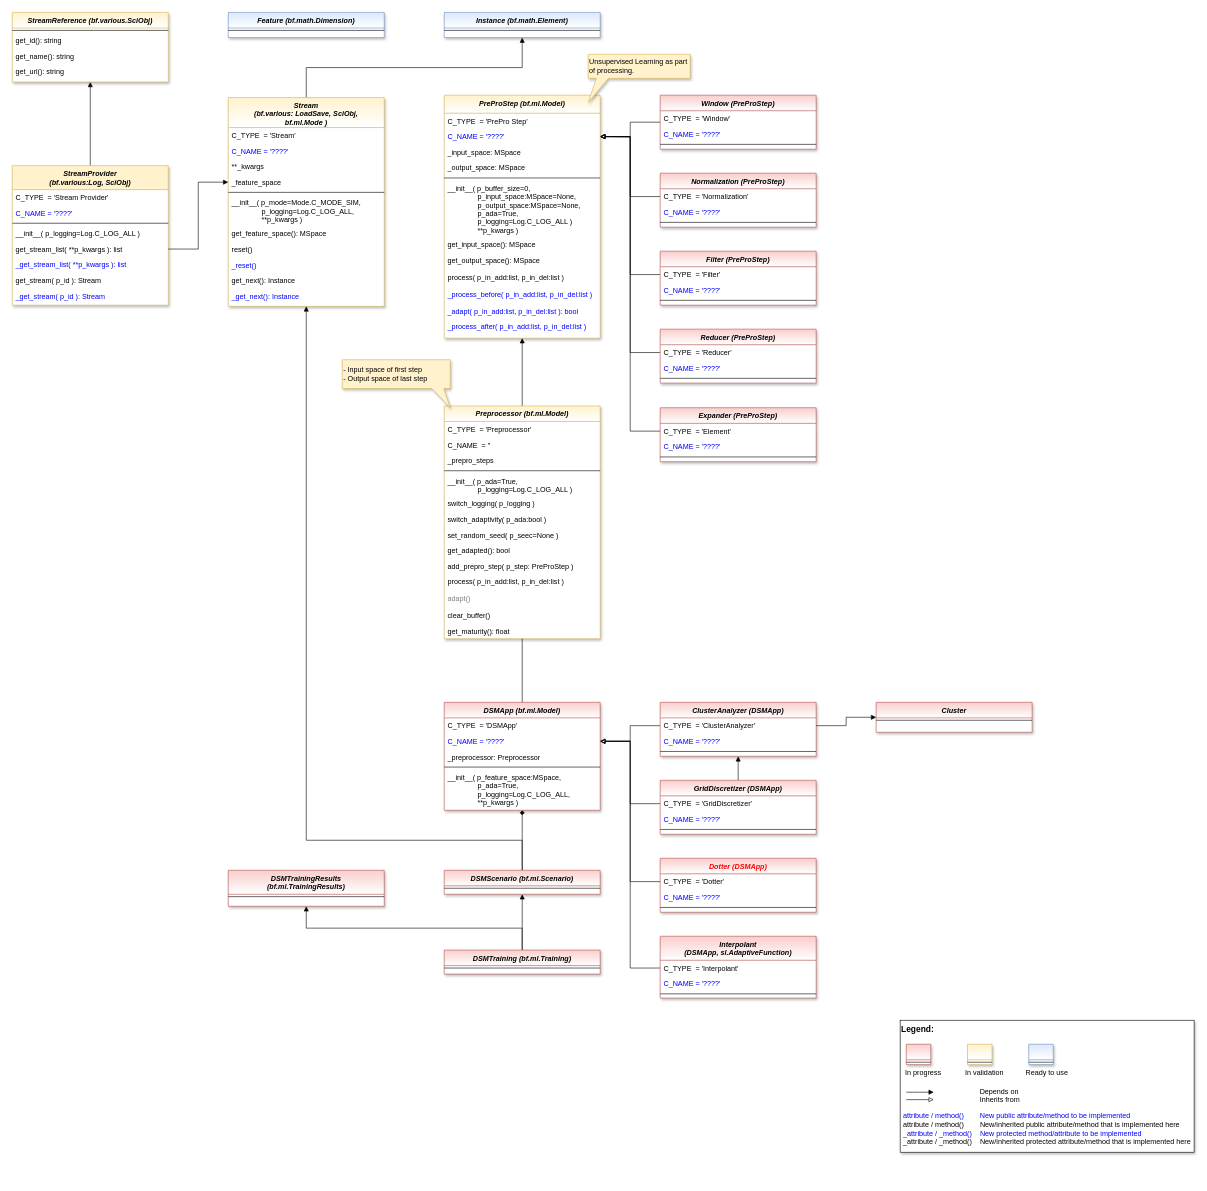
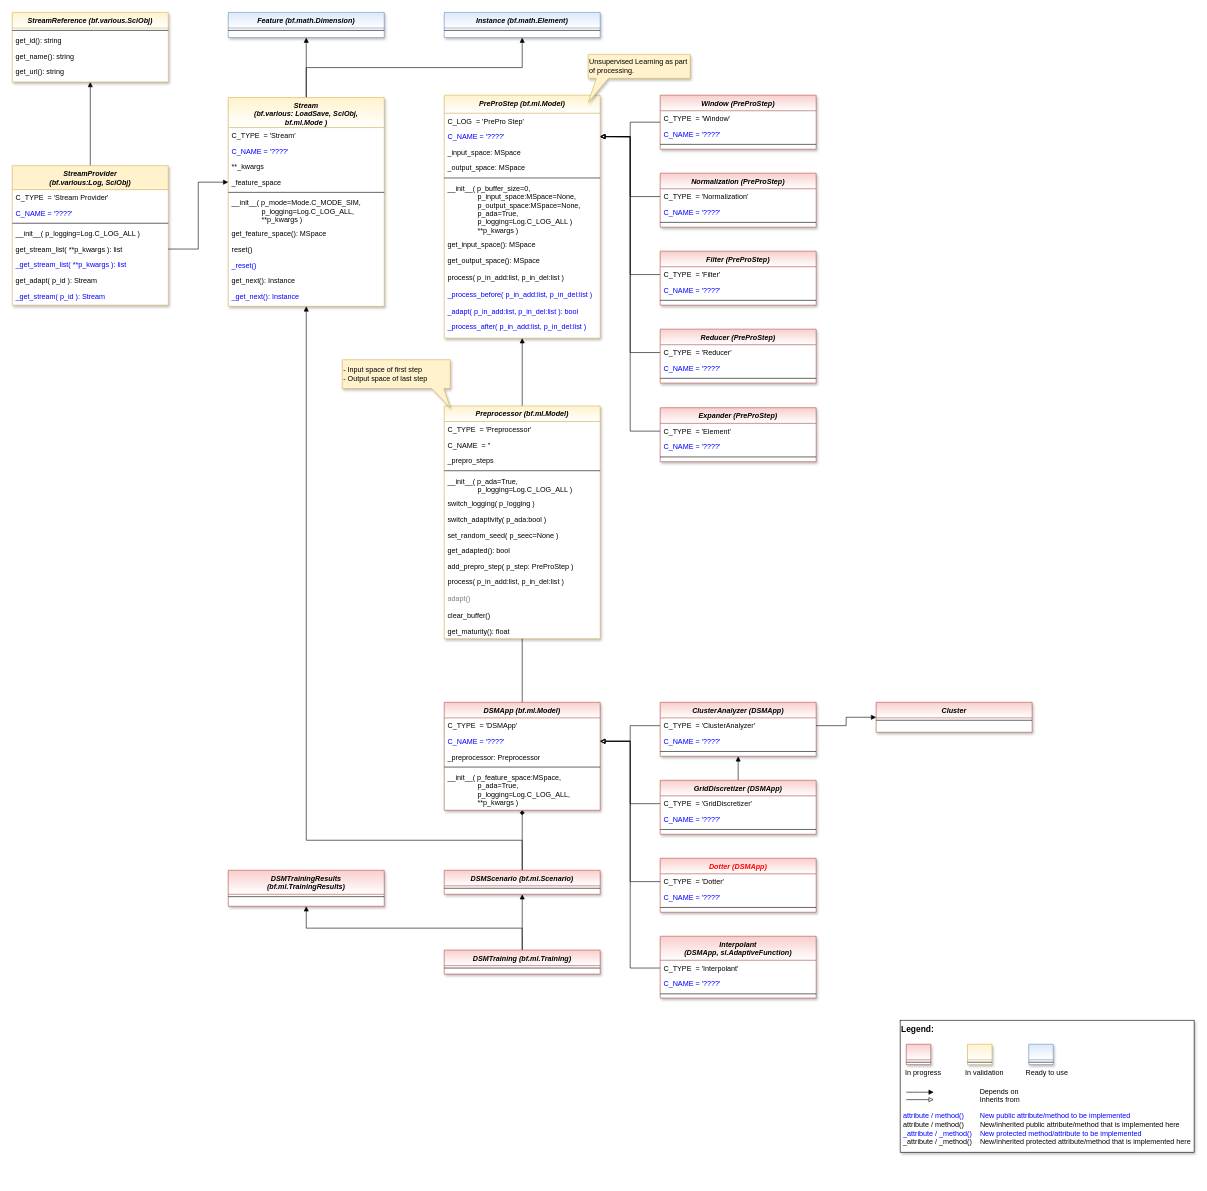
edge "Stream (bf.various: LoadSave, SciObj, bf.ml.Mode )" -> "Feature (bf.math.Dimension)": added
node "C_TYPE = 'PrePro Step'": label "C_TYPE = 'PrePro Step'" -> "C_LOG = 'PrePro Step'"
node "get_stream( p_id ): Stream": label "get_stream( p_id ): Stream" -> "get_adapt( p_id ): Stream"
